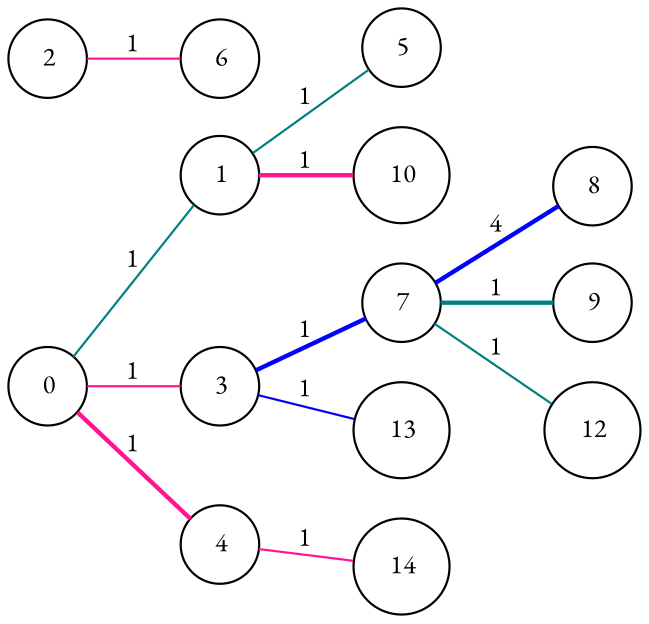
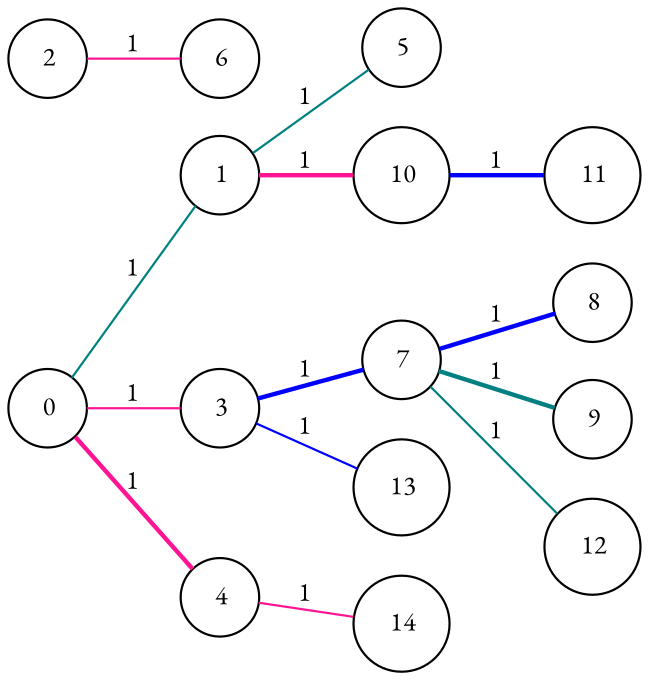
node "11": added
edge "8" -- "7": label "4" -> "1"
